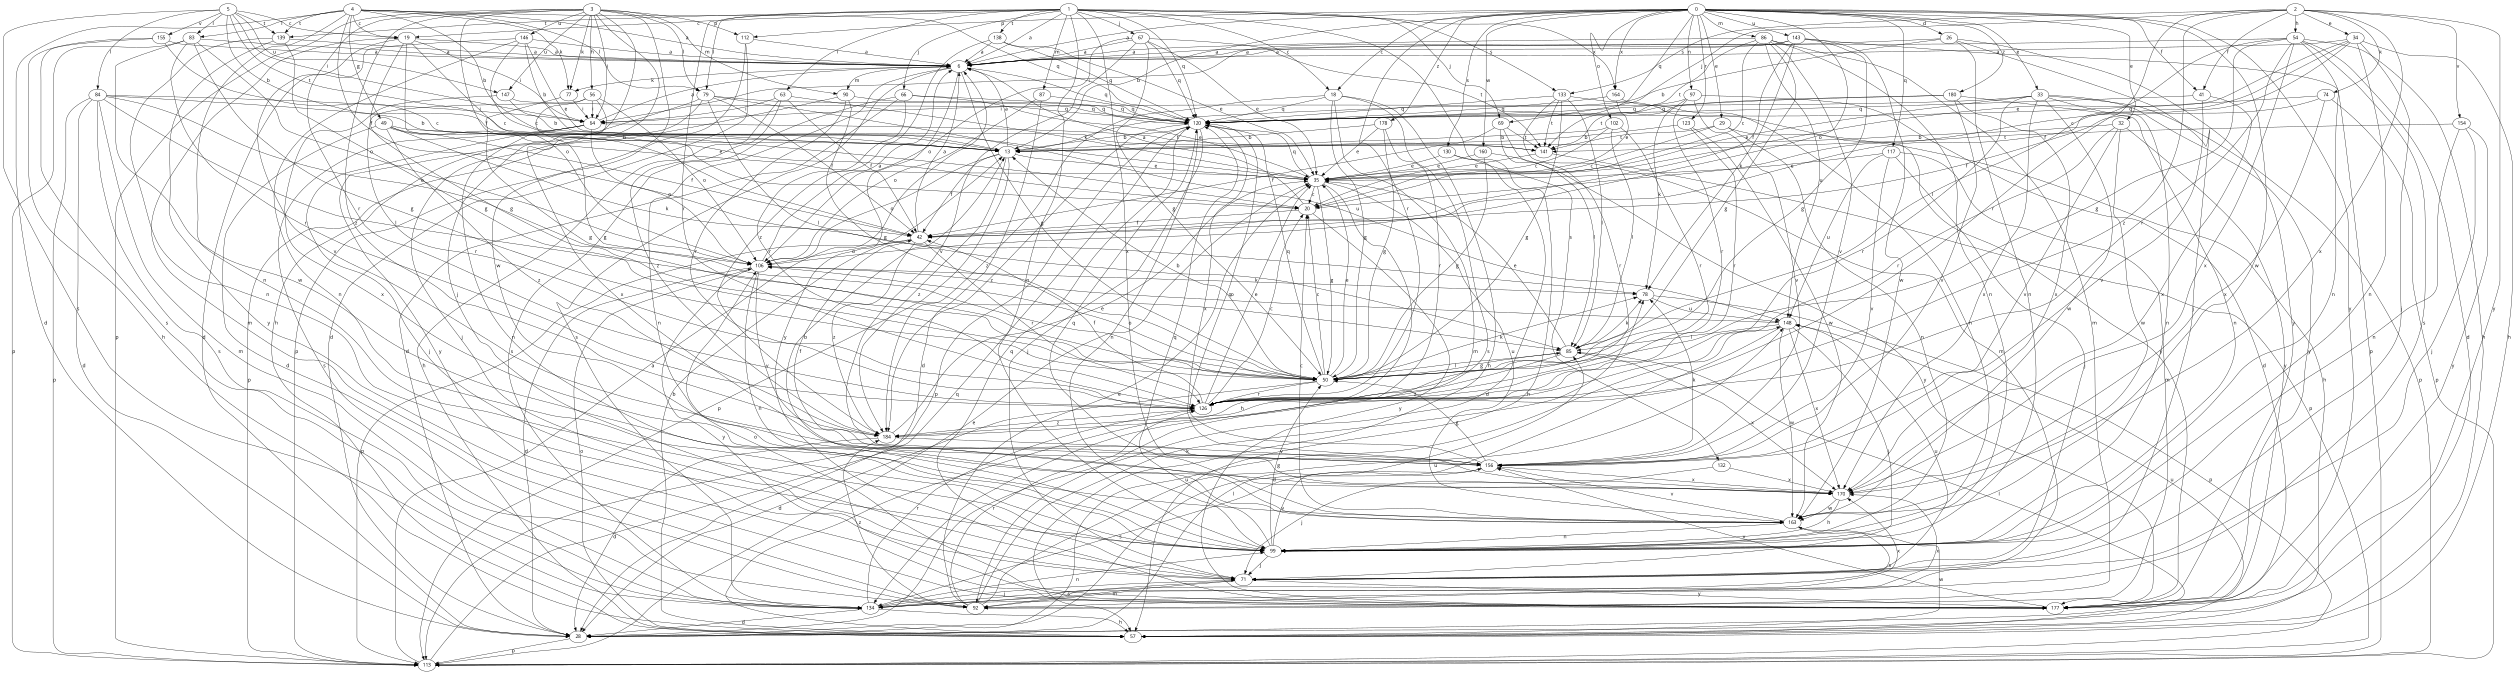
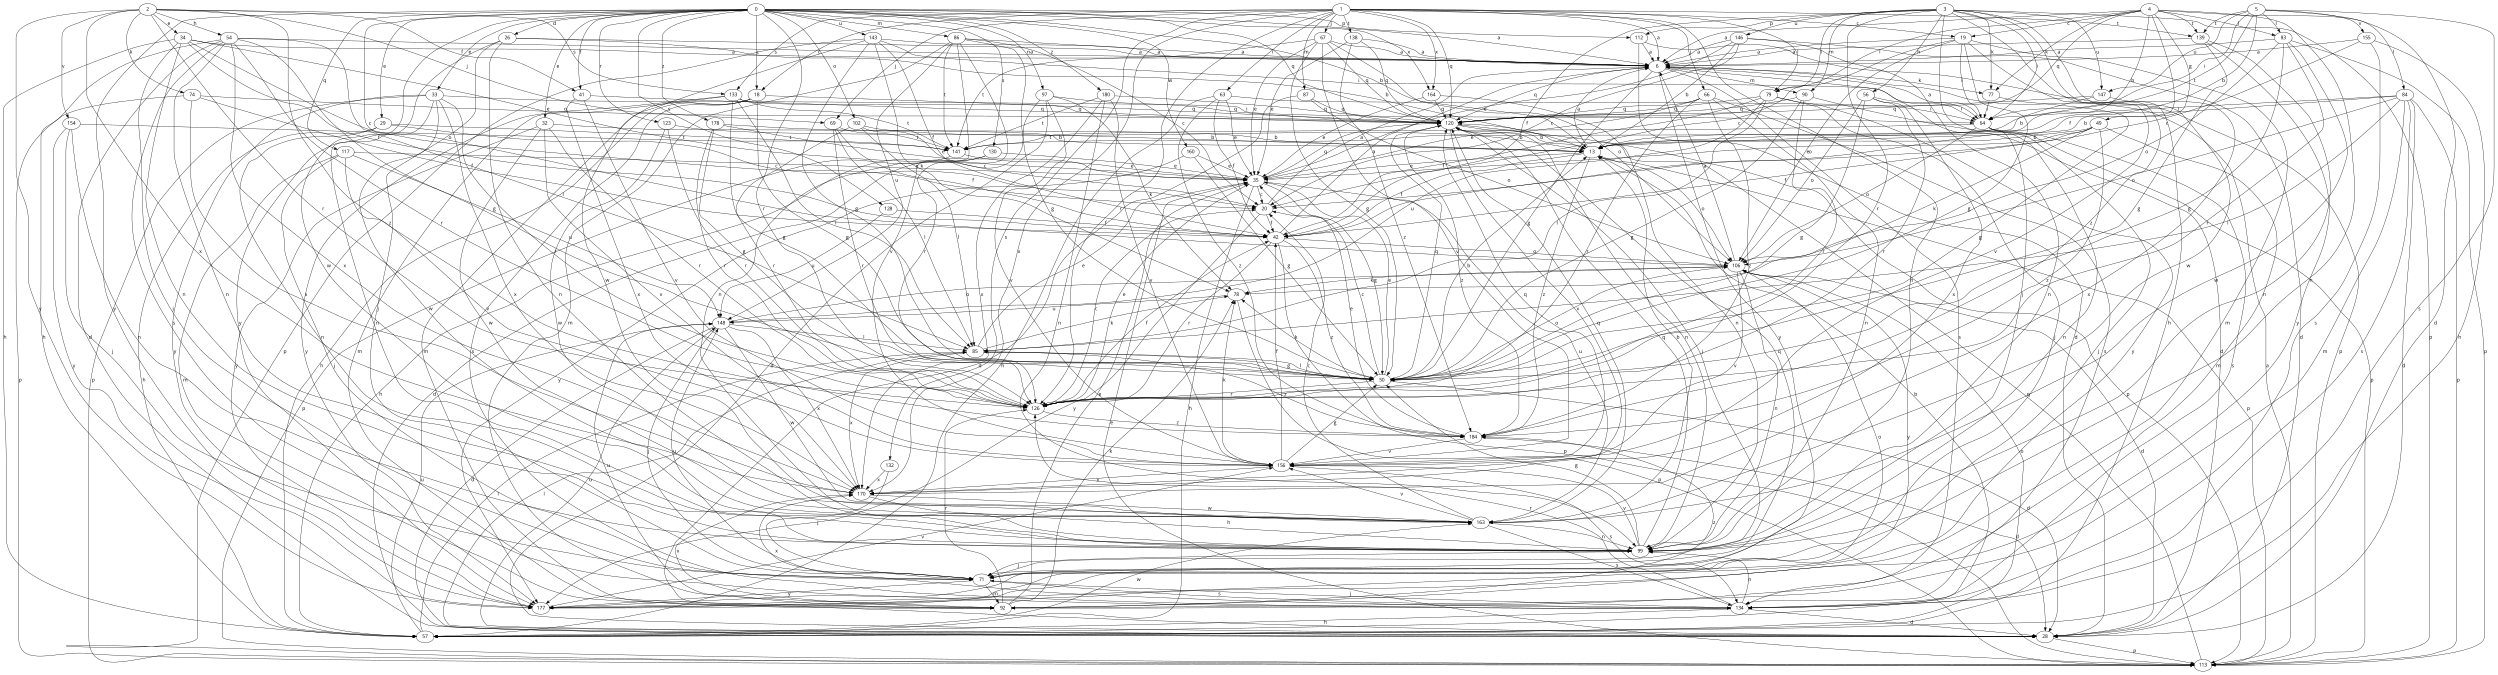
edge "5" -> "19": removed, label "c"
edge "63" -> "35": label "k" -> "e"
edge "33" -> "35": removed, label "e"
edge "18" -> "184": now "66" -> "184"
node "128": added
edge "49" -> "92": label "d" -> "m"
